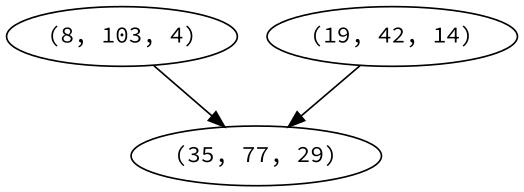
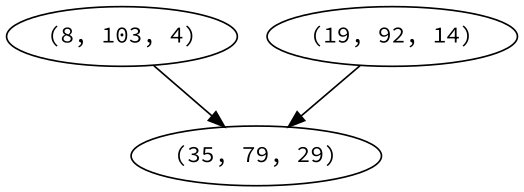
node "(19, 42, 14)": label "(19, 42, 14)" -> "(19, 92, 14)"
node "(35, 77, 29)": label "(35, 77, 29)" -> "(35, 79, 29)"
